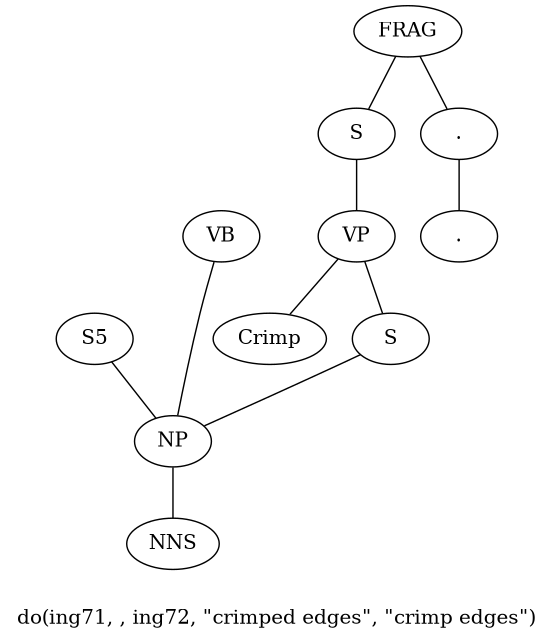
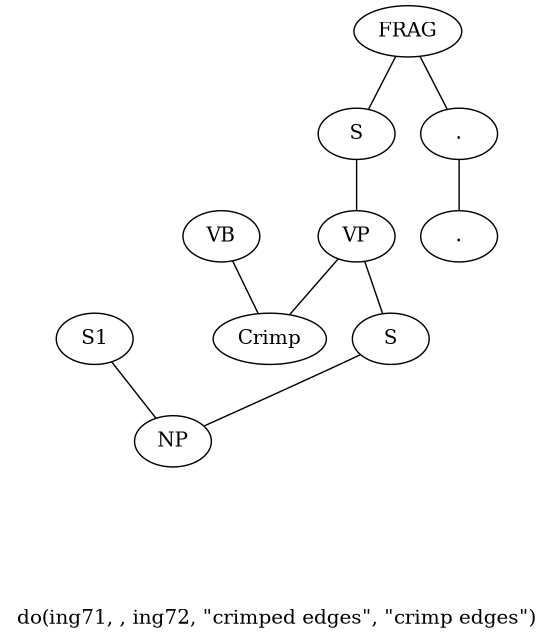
edge "VB" -- "NP": now "VB" -- "Crimp"
node "S5": label "S5" -> "S1"
node "NNS": removed
